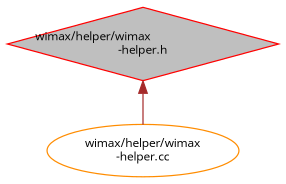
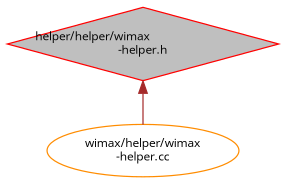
node "wimax/helper/wimax -helper.h": label "wimax/helper/wimax -helper.h" -> "helper/helper/wimax -helper.h"
